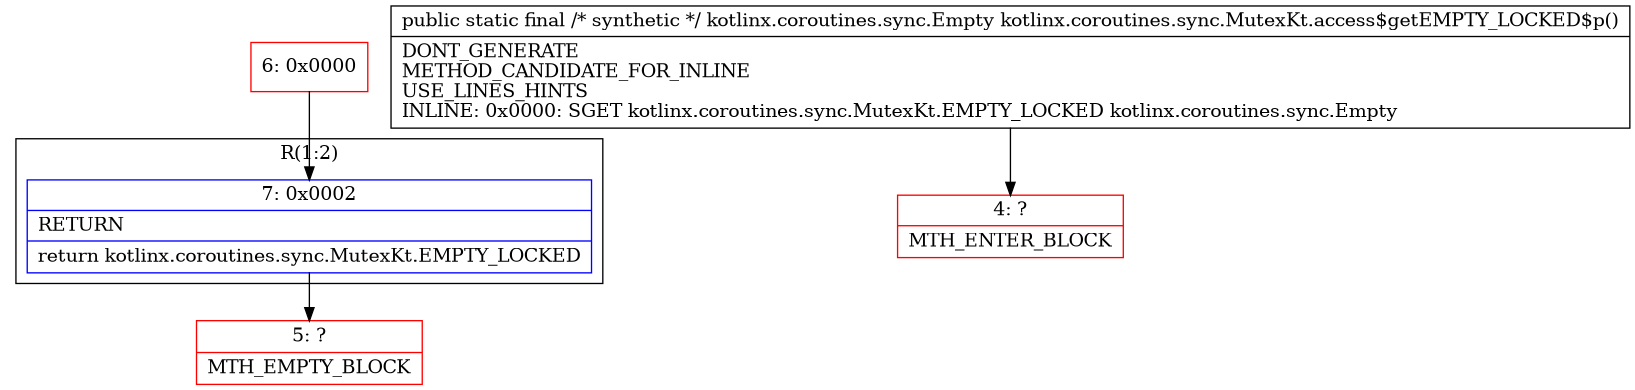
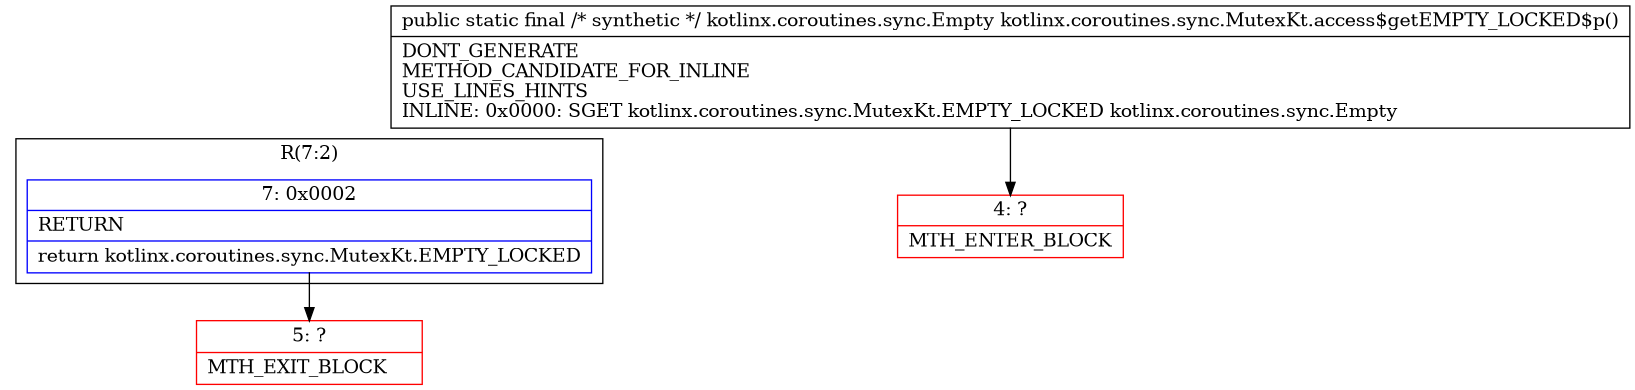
node "6: 0x0000": removed
cluster "R(1:2)": label "R(1:2)" -> "R(7:2)"
node "5: ?": text "MTH_EMPTY_BLOCK" -> "MTH_EXIT_BLOCK"
